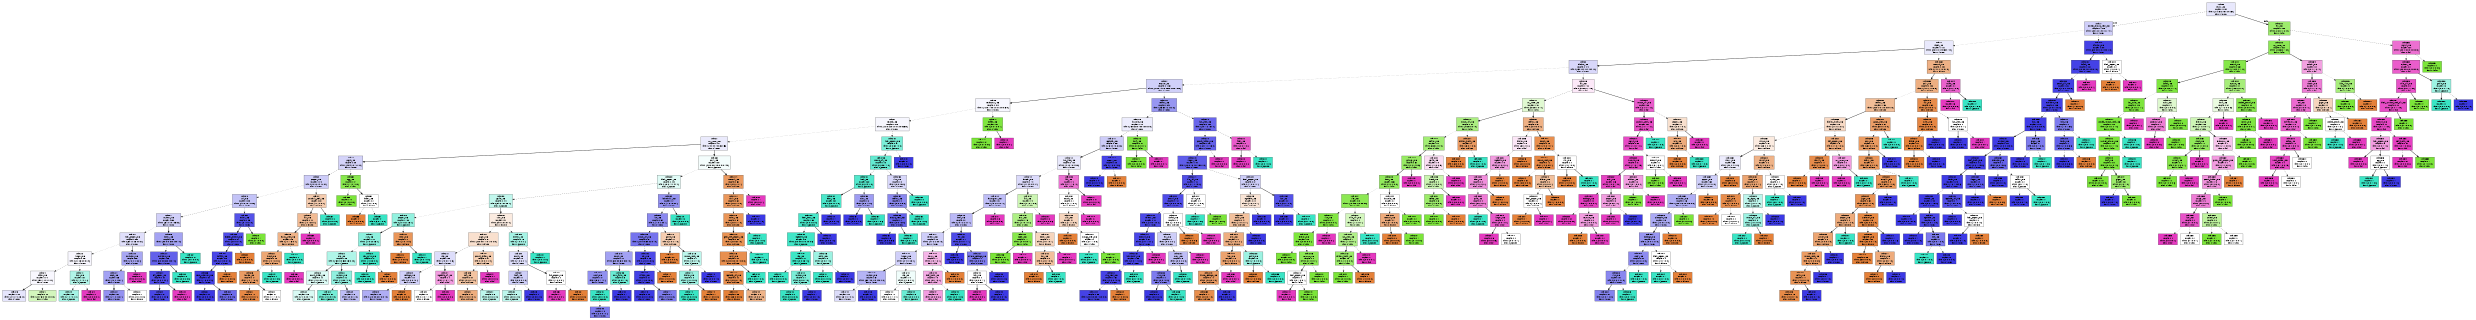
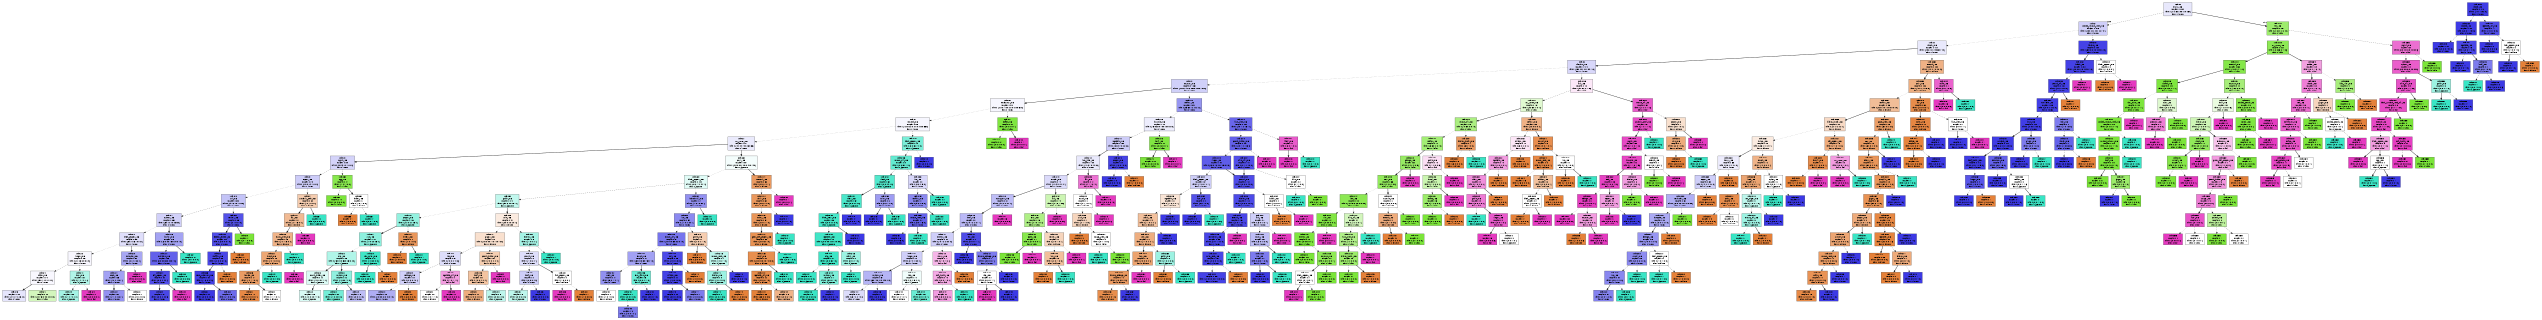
edge "node #220" -> "node #221": now "node #220" -> "node #222"
edge "node #437" -> "node #438": removed
node "node #147": removed
node "node #104": added
